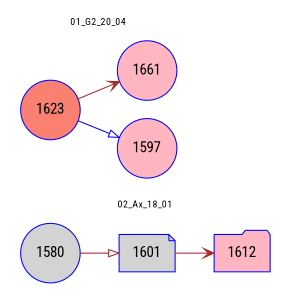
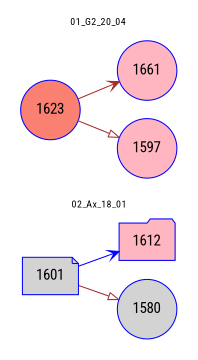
edge "1623" -> "1597": color blue -> brown
edge "1580" -> "1601": reversed
edge "1601" -> "1612": color brown -> blue
